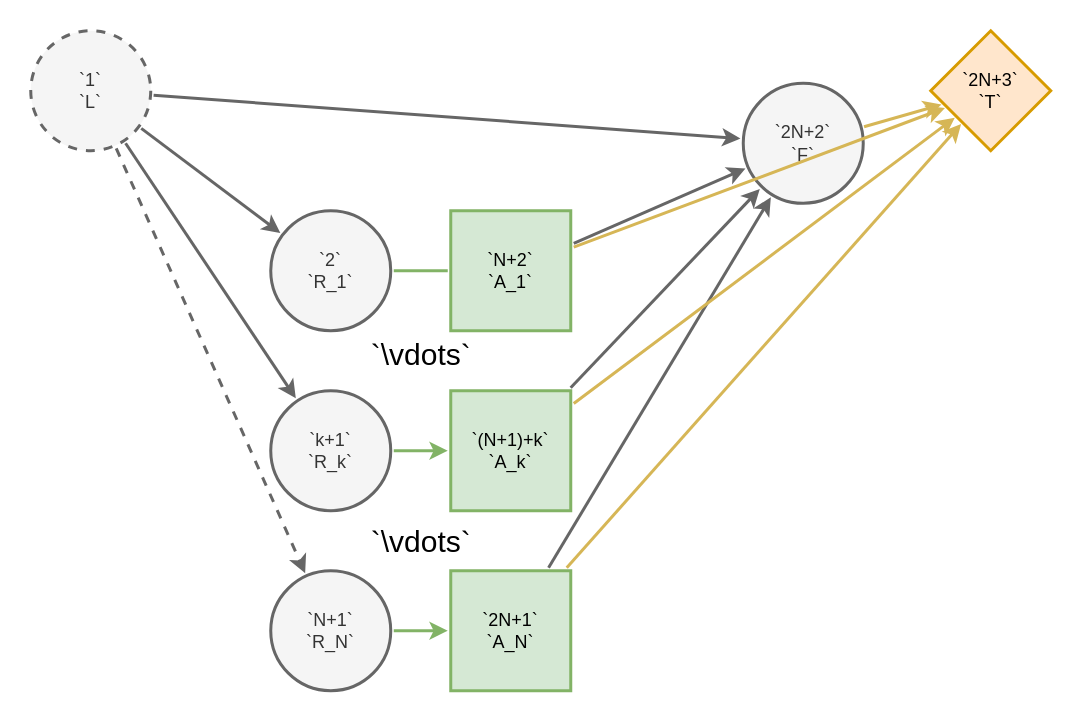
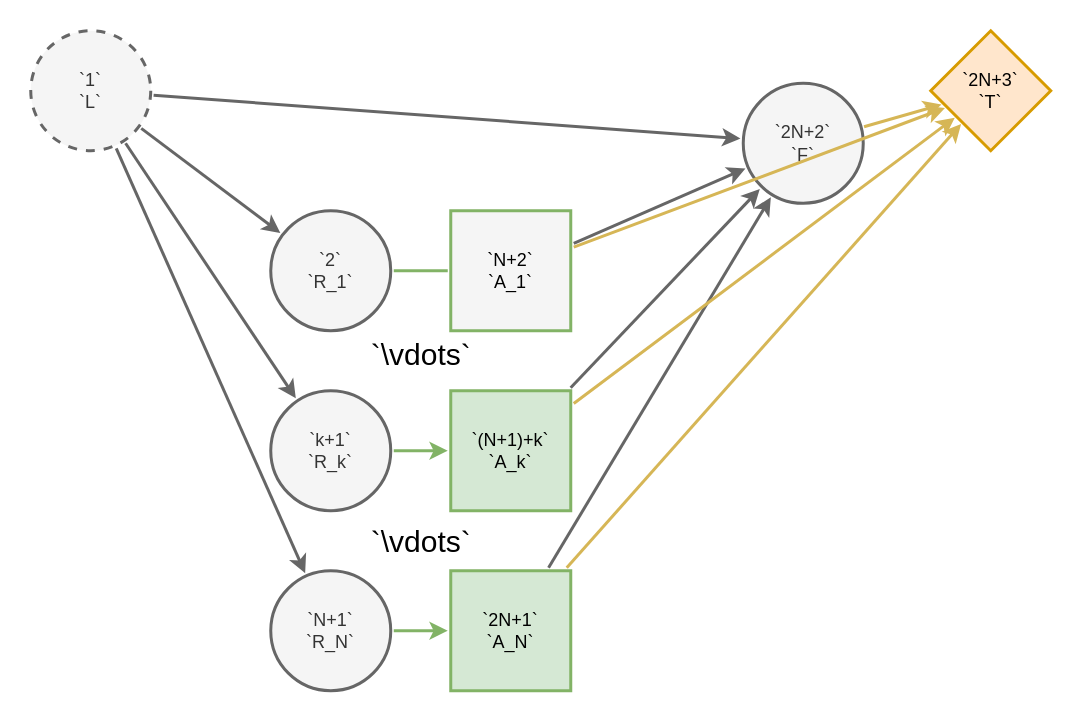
node "`N+2` `A_1`": fillcolor #d5e8d4 -> #f5f5f5
edge "`1` `L`" -> "`N+1` `R_N`": style dashed -> solid
